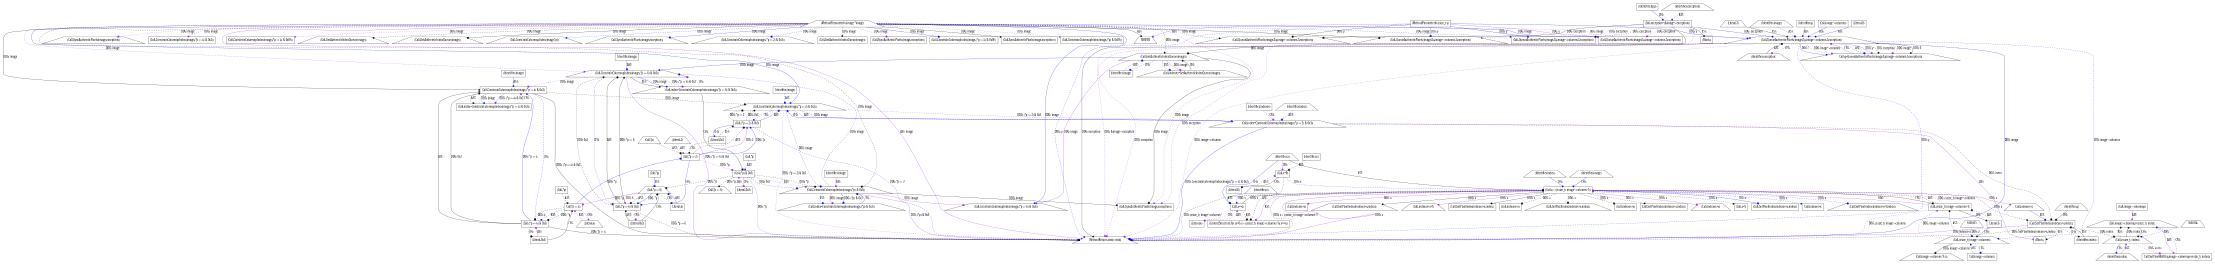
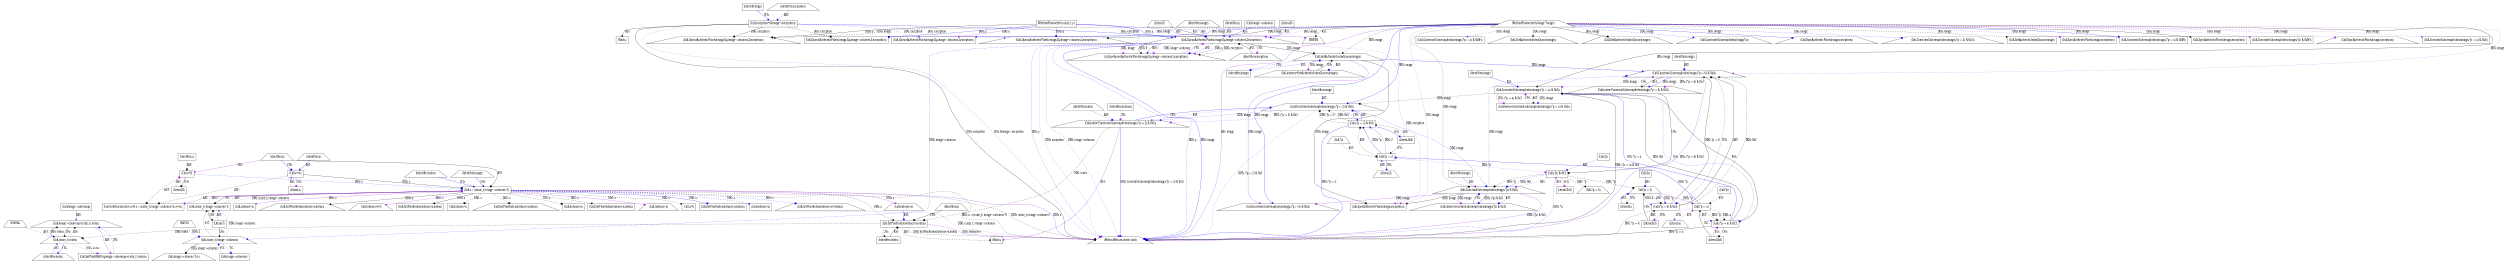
edge "(Call,x < ((ssize_t) image->columns-1))" -> "(Call,x+=4)": removed, label "DDG: x"
edge "(Call,*p >> 2)" -> "(Call,(*p >> 6) & 0x3)": now "(Call,*p >> 2)" -> "(Literal,2)"
edge "(Call,(*p >> 2) & 0x3)" -> "(MethodReturn,static void)": style dashed -> solid
